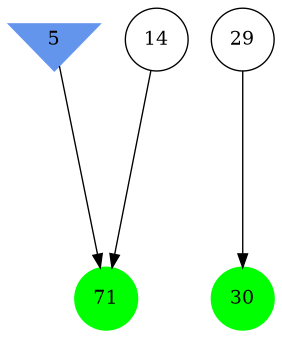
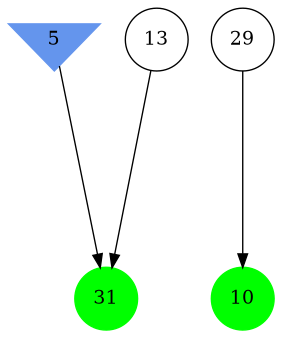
node "14": label "14" -> "13"
node "71": label "71" -> "31"
node "30": label "30" -> "10"
